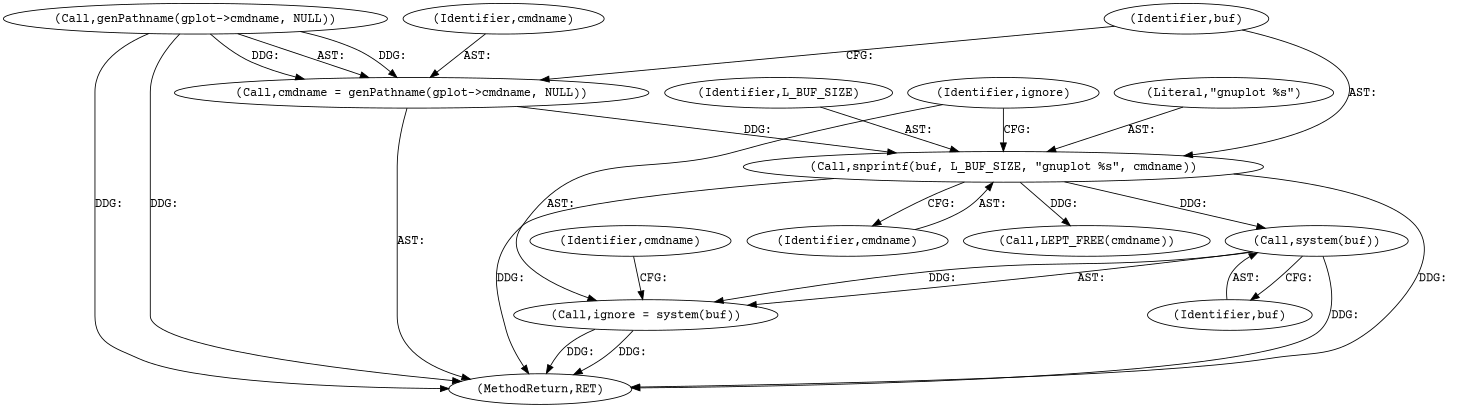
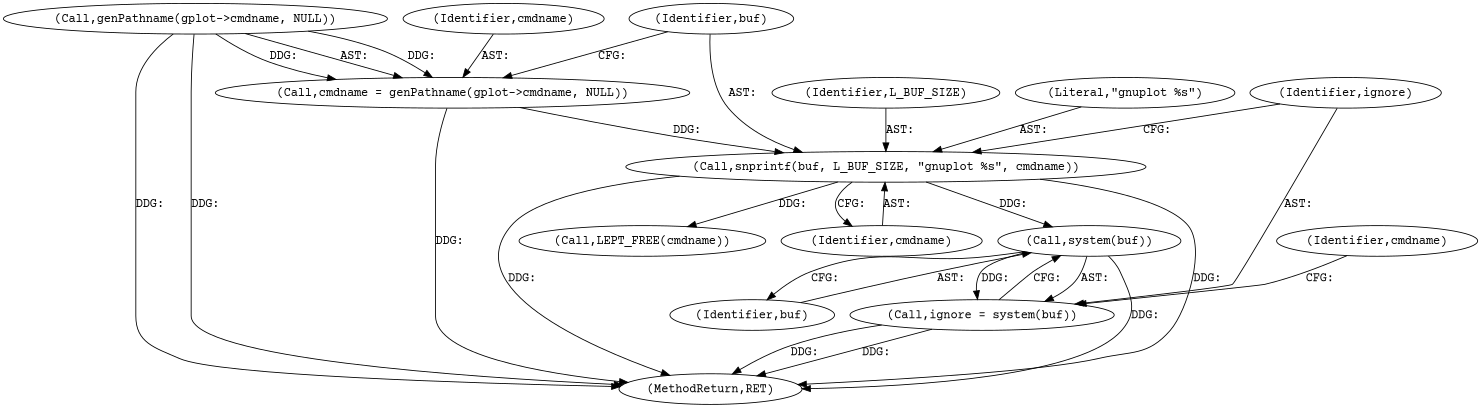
edge "(Call,cmdname = genPathname(gplot->cmdname, NULL))" -> "(MethodReturn,RET)": label "AST: " -> "DDG: "
edge "(Call,ignore = system(buf))" -> "(Call,system(buf))": added, label "CFG:"
